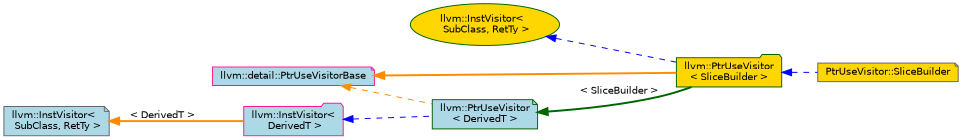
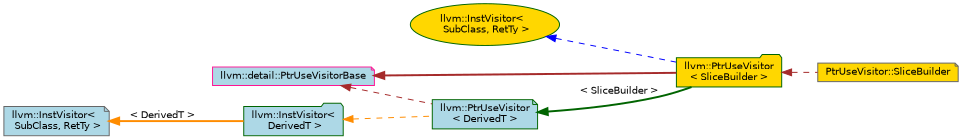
edge "PtrUseVisitor::SliceBuilder" -> "llvm::PtrUseVisitor < SliceBuilder >": color blue -> brown
edge "llvm::PtrUseVisitor < SliceBuilder >" -> "llvm::detail::PtrUseVisitorBase": color darkorange -> brown
edge "llvm::PtrUseVisitor < DerivedT >" -> "llvm::detail::PtrUseVisitorBase": color darkorange -> brown
edge "llvm::PtrUseVisitor < DerivedT >" -> "llvm::InstVisitor< DerivedT >": color blue -> darkorange
node "llvm::InstVisitor< DerivedT >": color deeppink -> darkgreen
